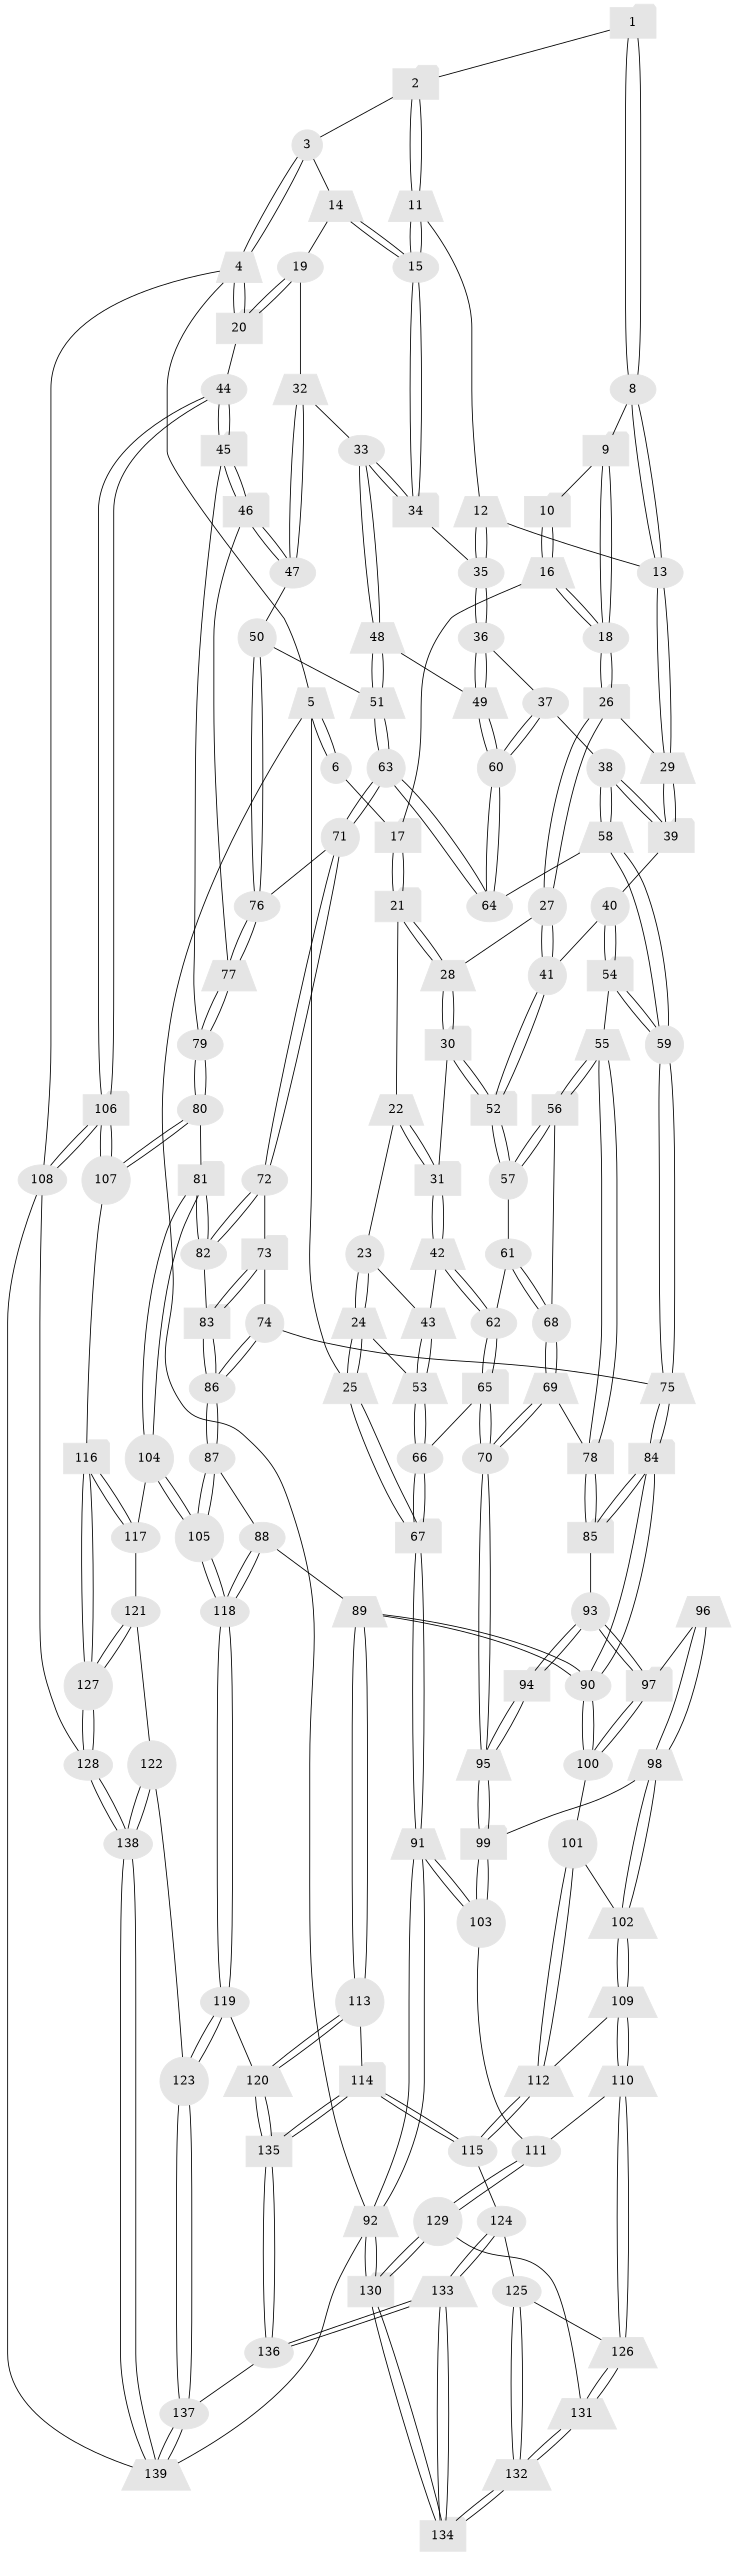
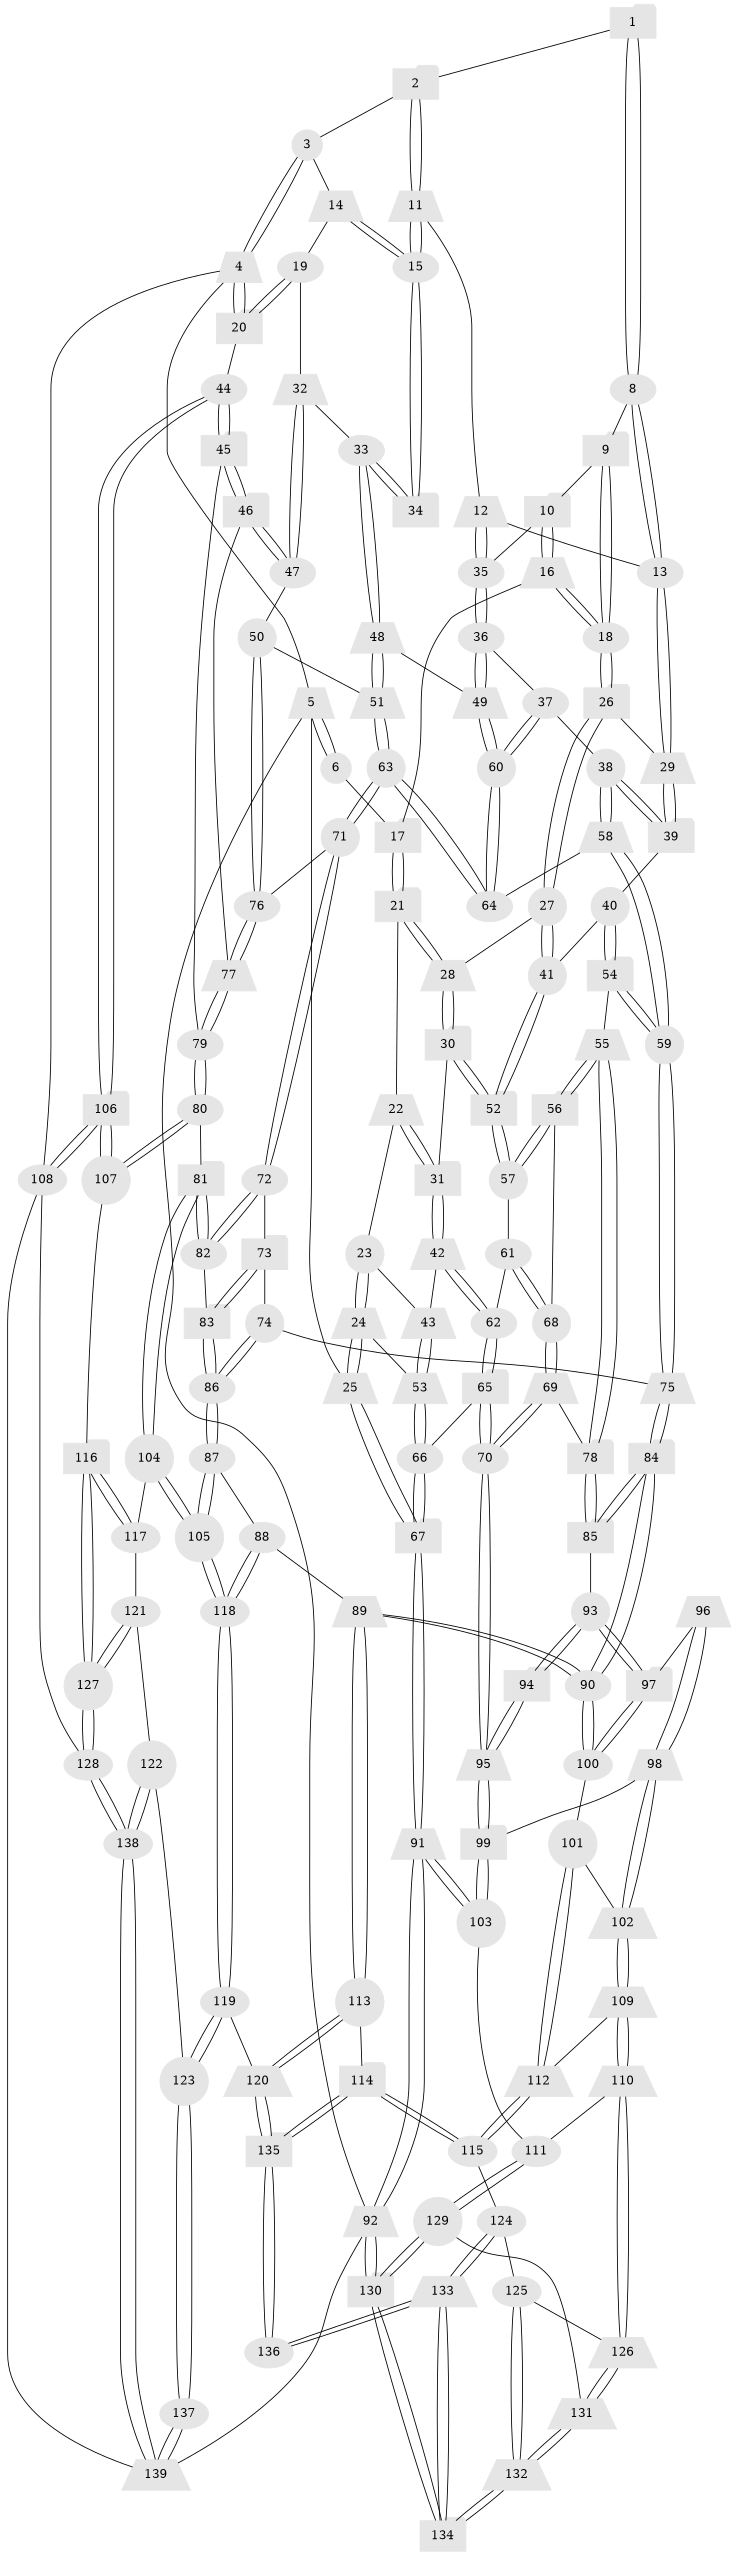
edge "34" -- "35": now "10" -- "35"
edge "136" -- "137": removed
